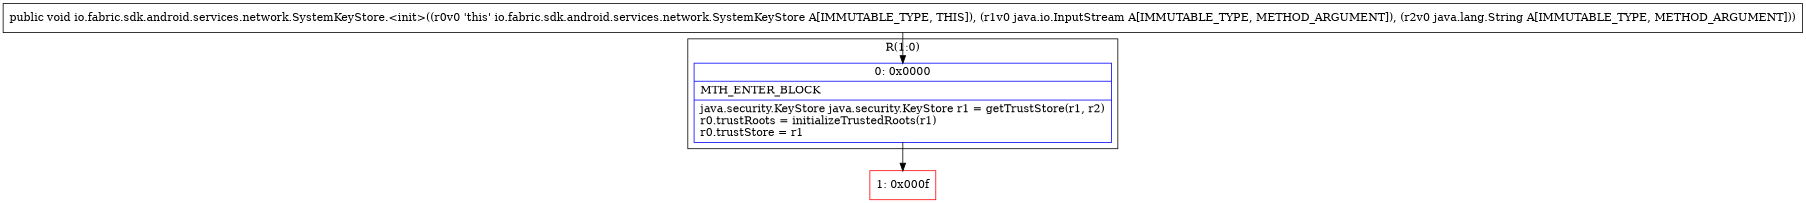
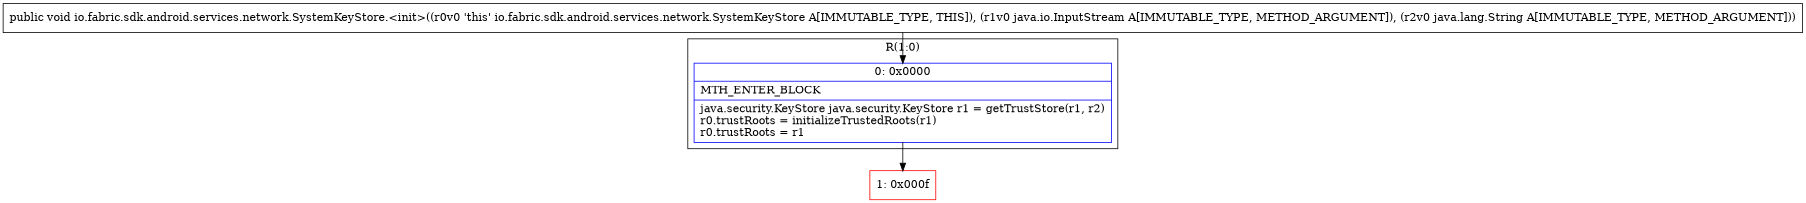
node "0: 0x0000": text "r0.trustStore = r1" -> "r0.trustRoots = r1"
